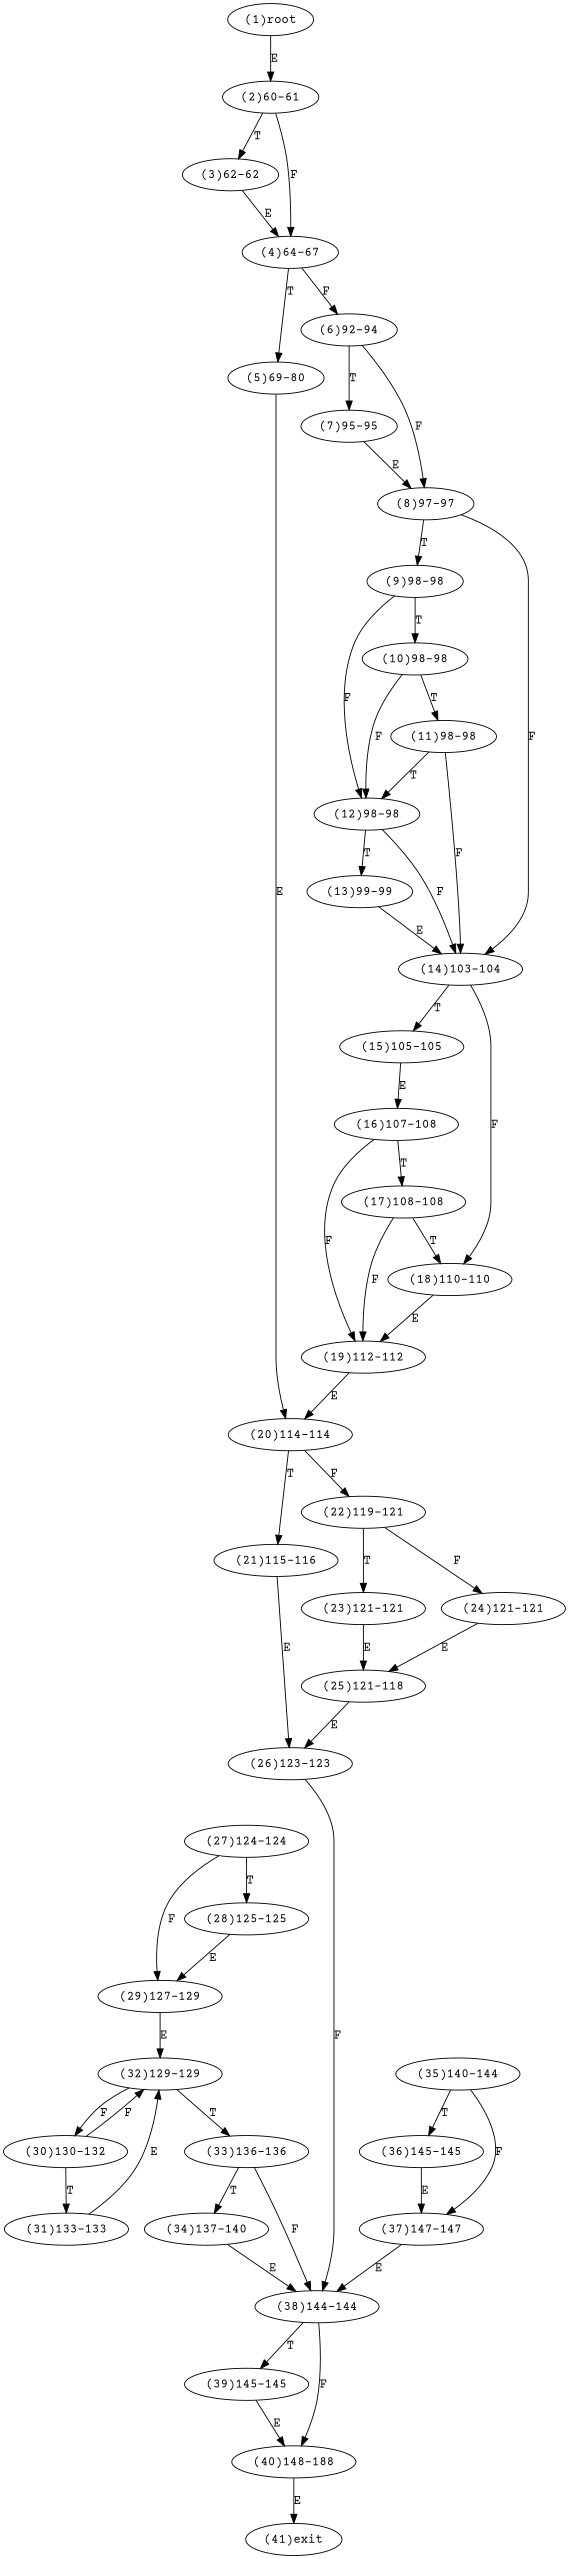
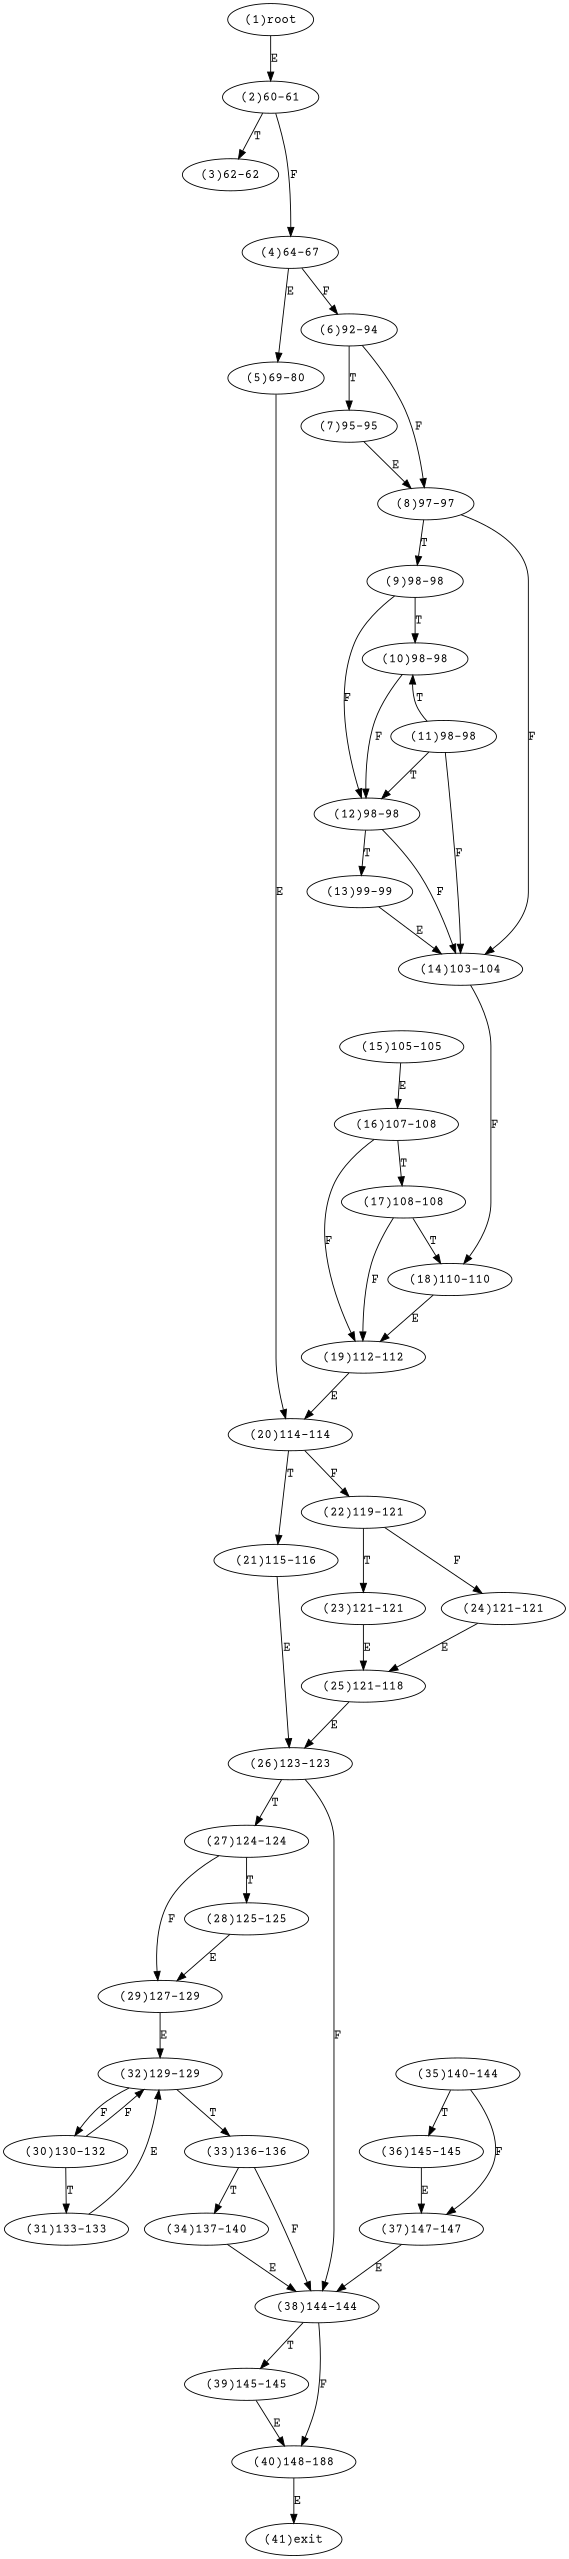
edge "(3)62-62" -> "(4)64-67": removed, label "E"
edge "(4)64-67" -> "(5)69-80": label "T" -> "E"
edge "(10)98-98" -> "(11)98-98": reversed
edge "(14)103-104" -> "(15)105-105": removed, label "T"
edge "(26)123-123" -> "(27)124-124": added, label "T"
